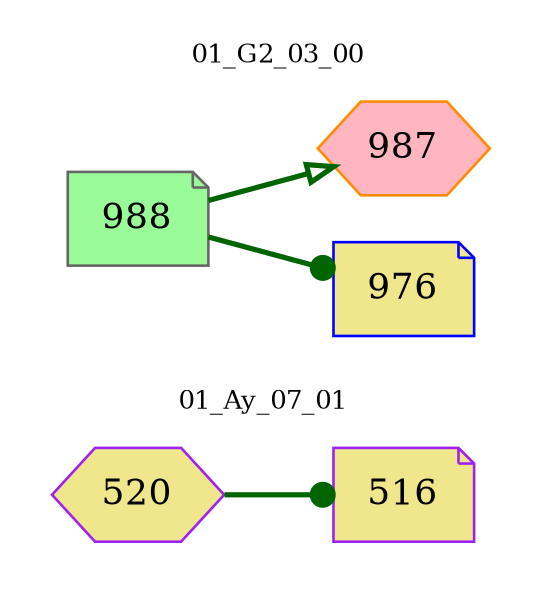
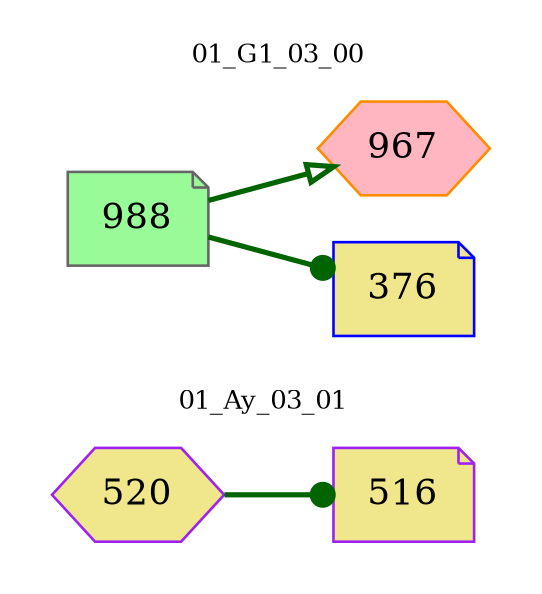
cluster "01_G2_03_00": label "01_G2_03_00" -> "01_G1_03_00"
node "987": label "987" -> "967"
node "976": label "976" -> "376"
cluster "01_Ay_07_01": label "01_Ay_07_01" -> "01_Ay_03_01"
